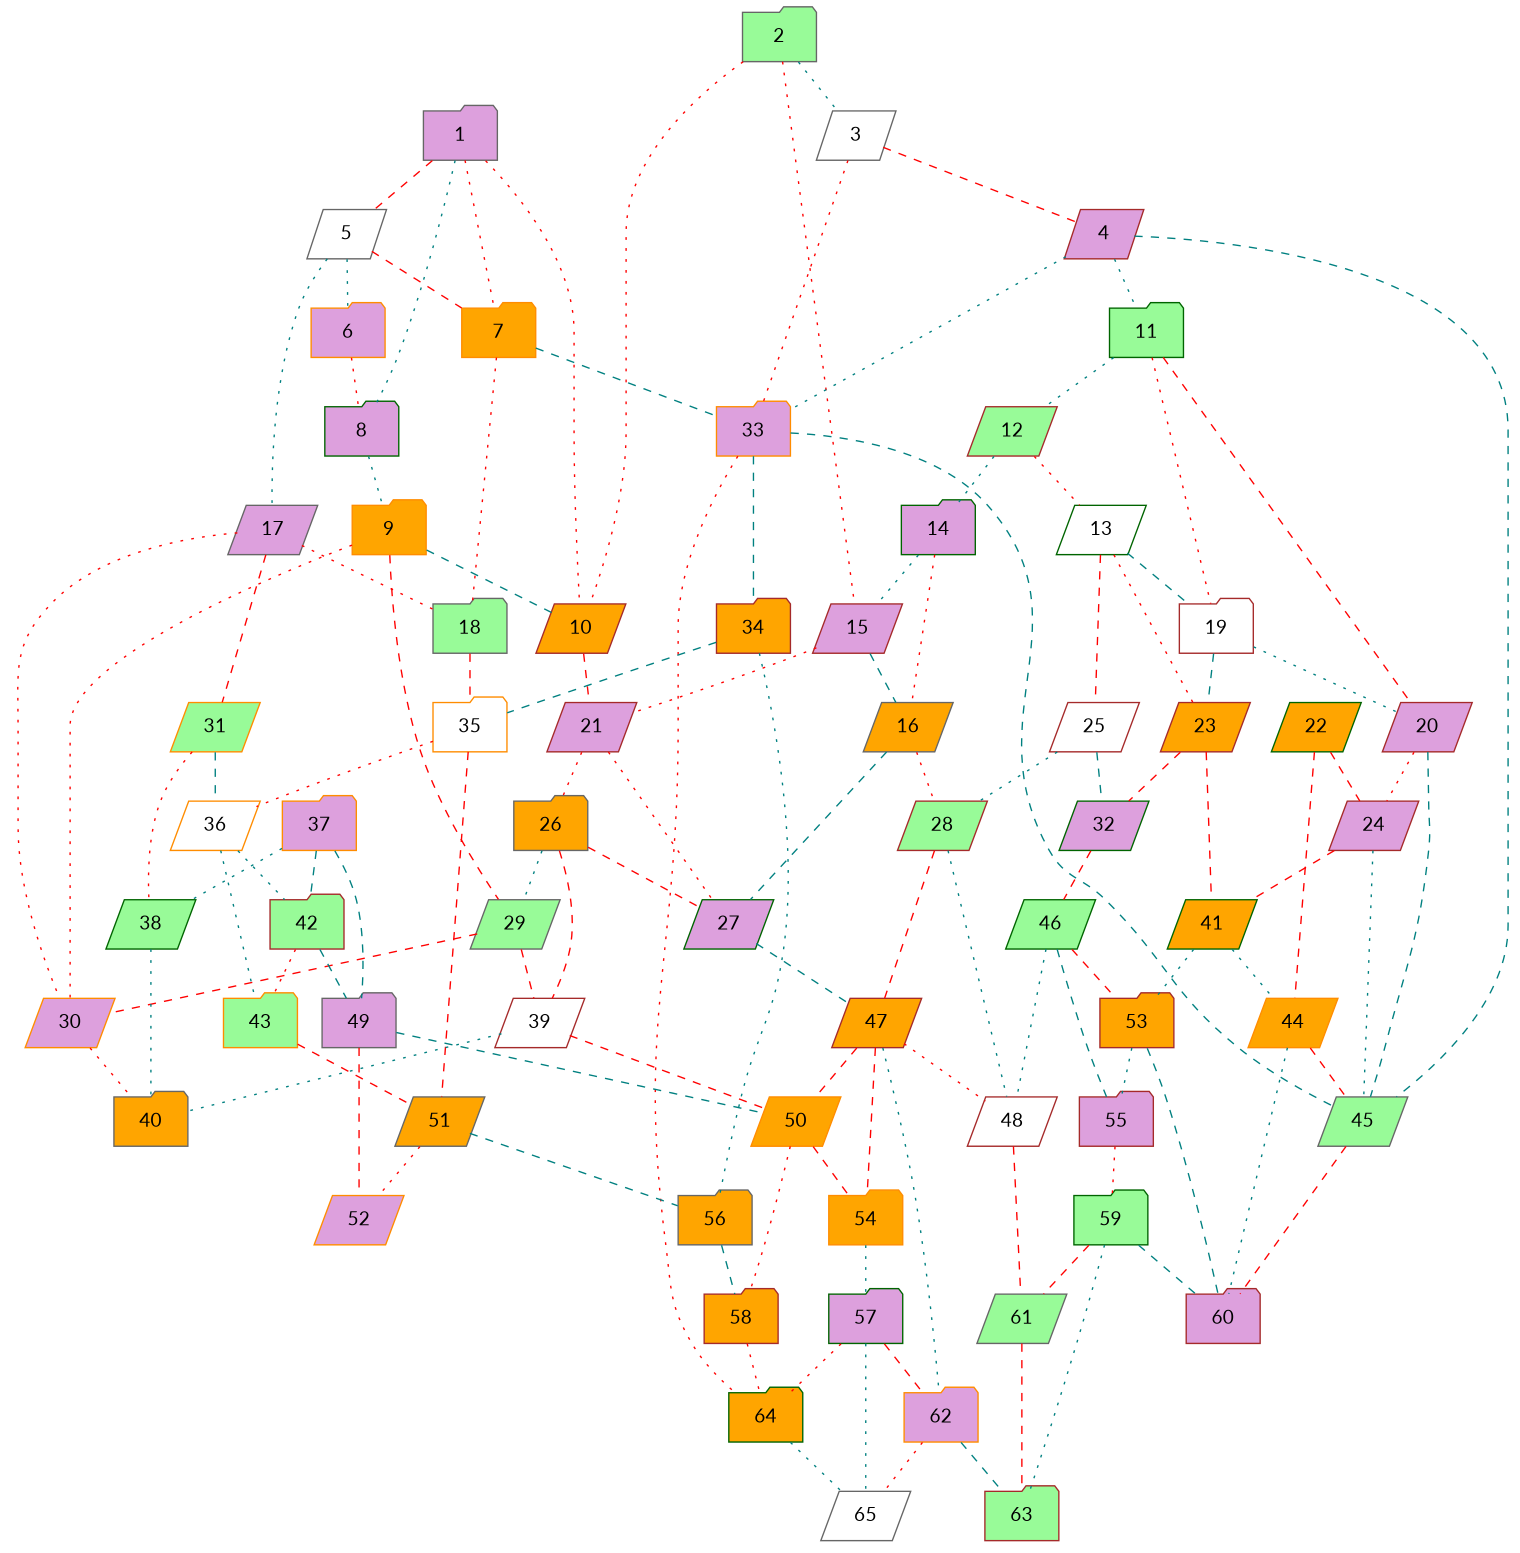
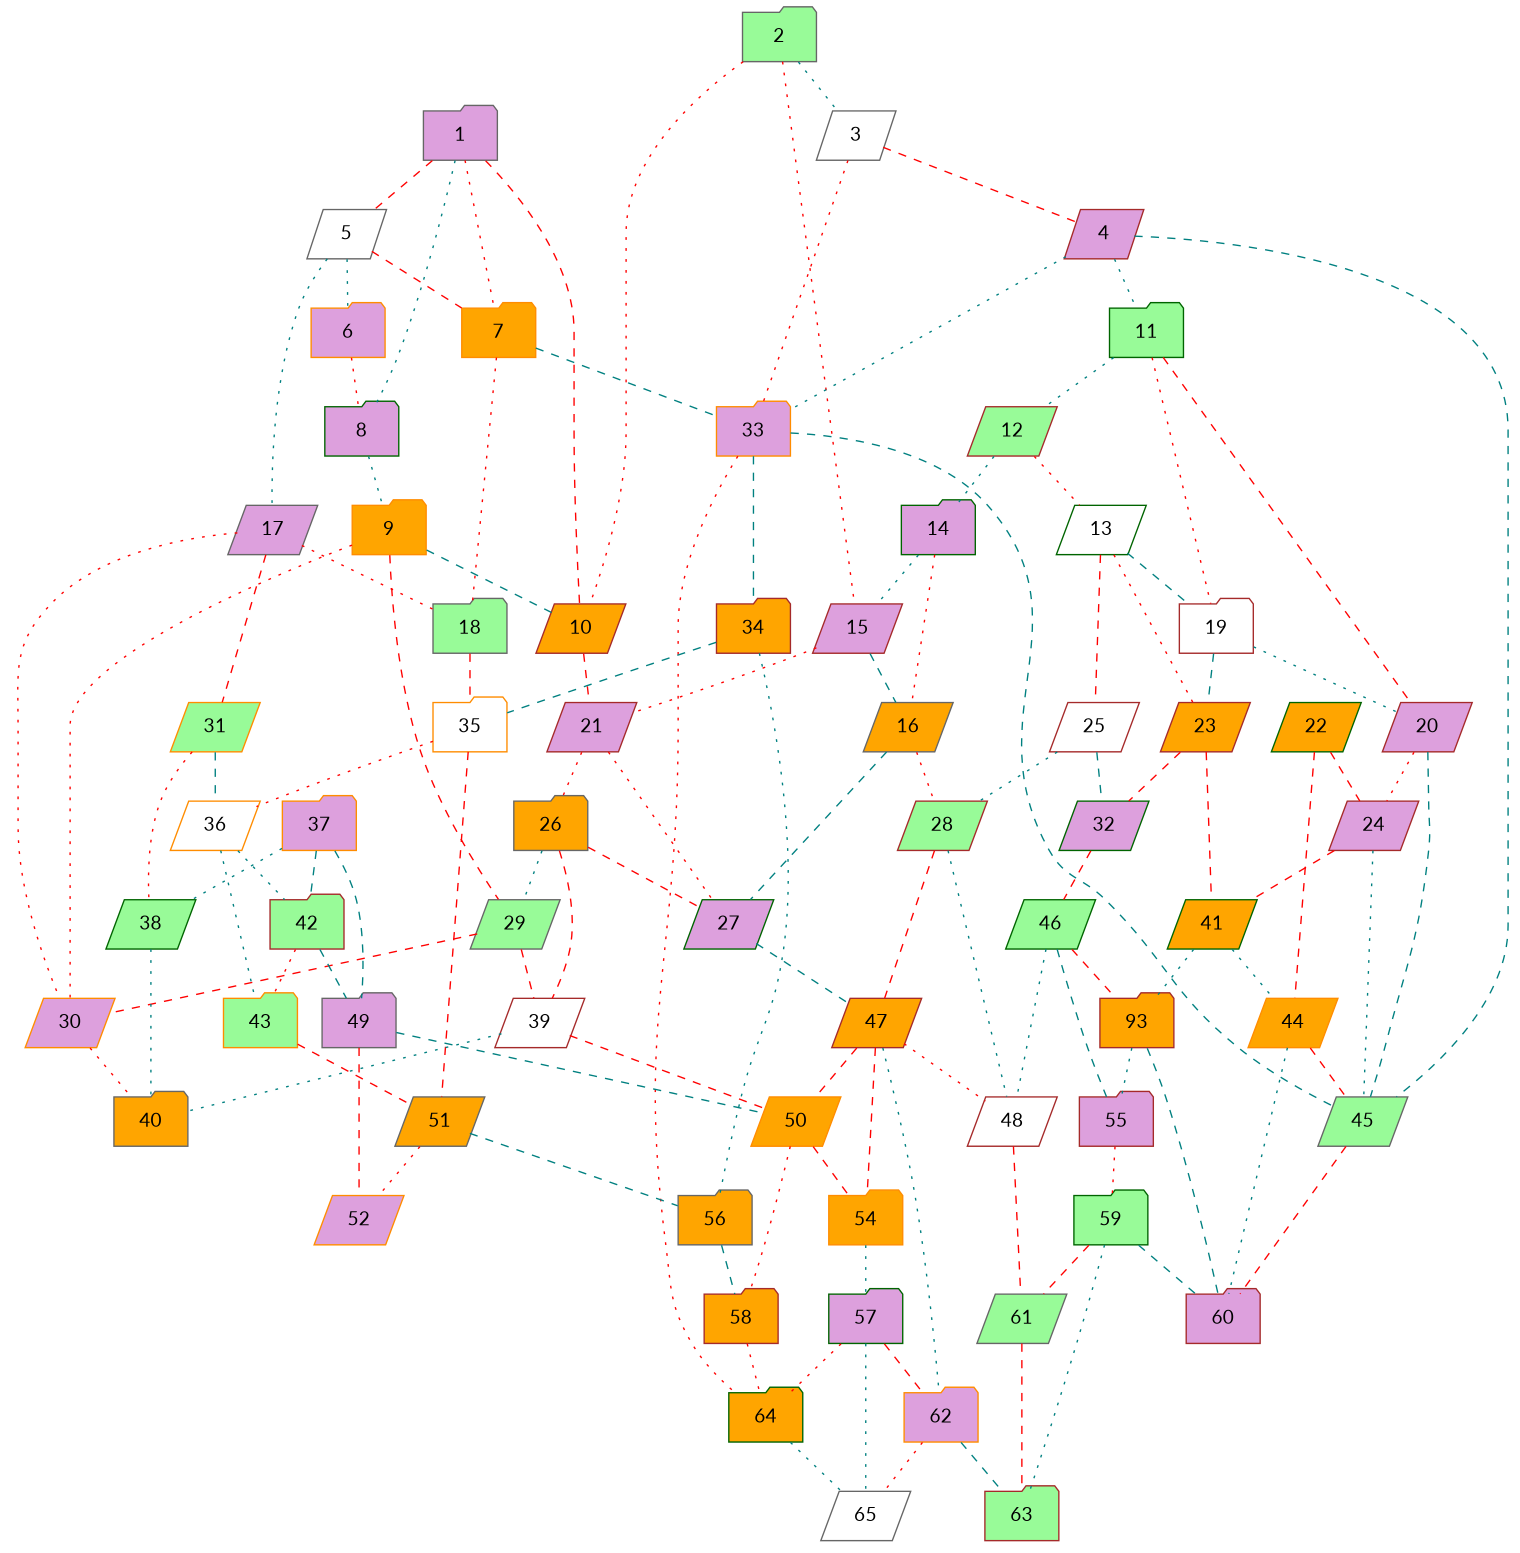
edge "1" -- "10": style dotted -> dashed
node "53": label "53" -> "93"
